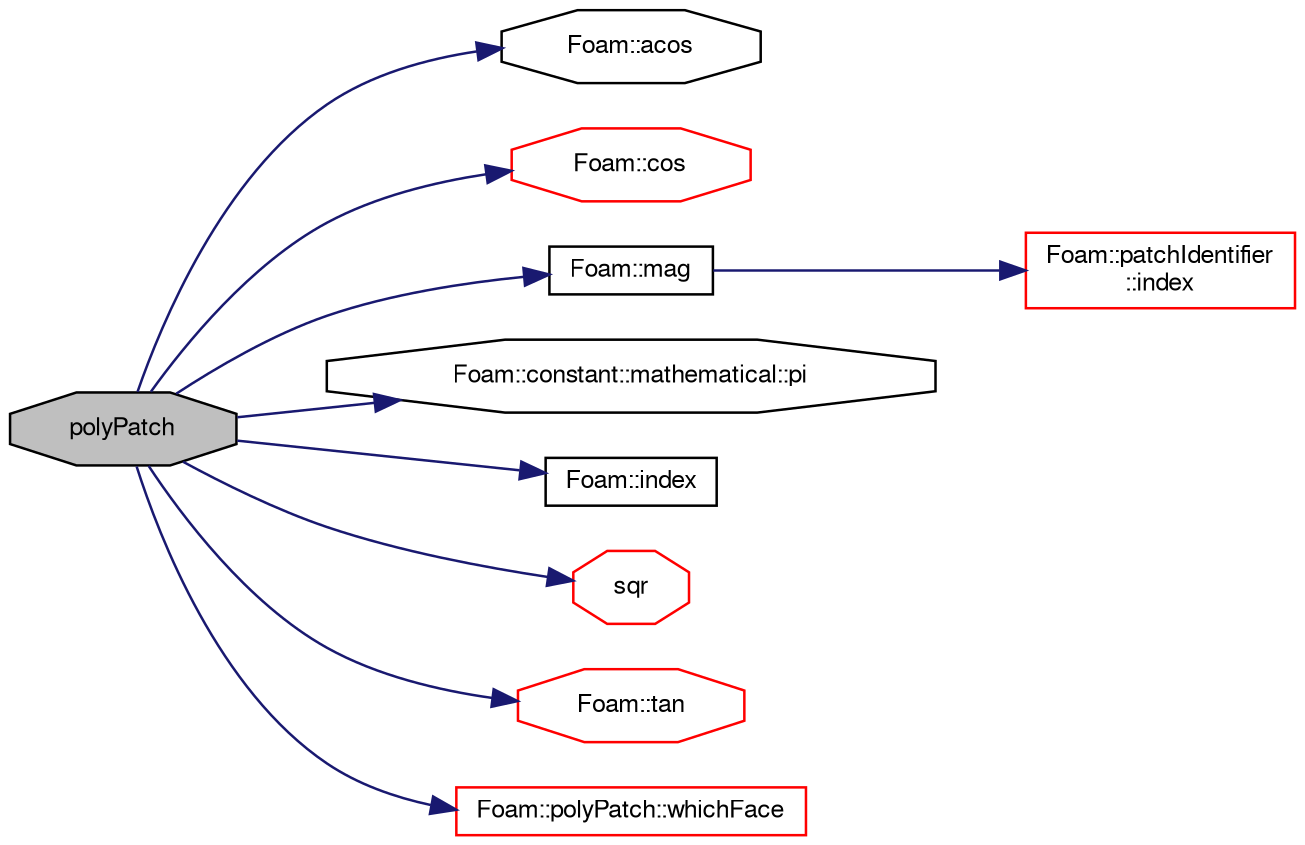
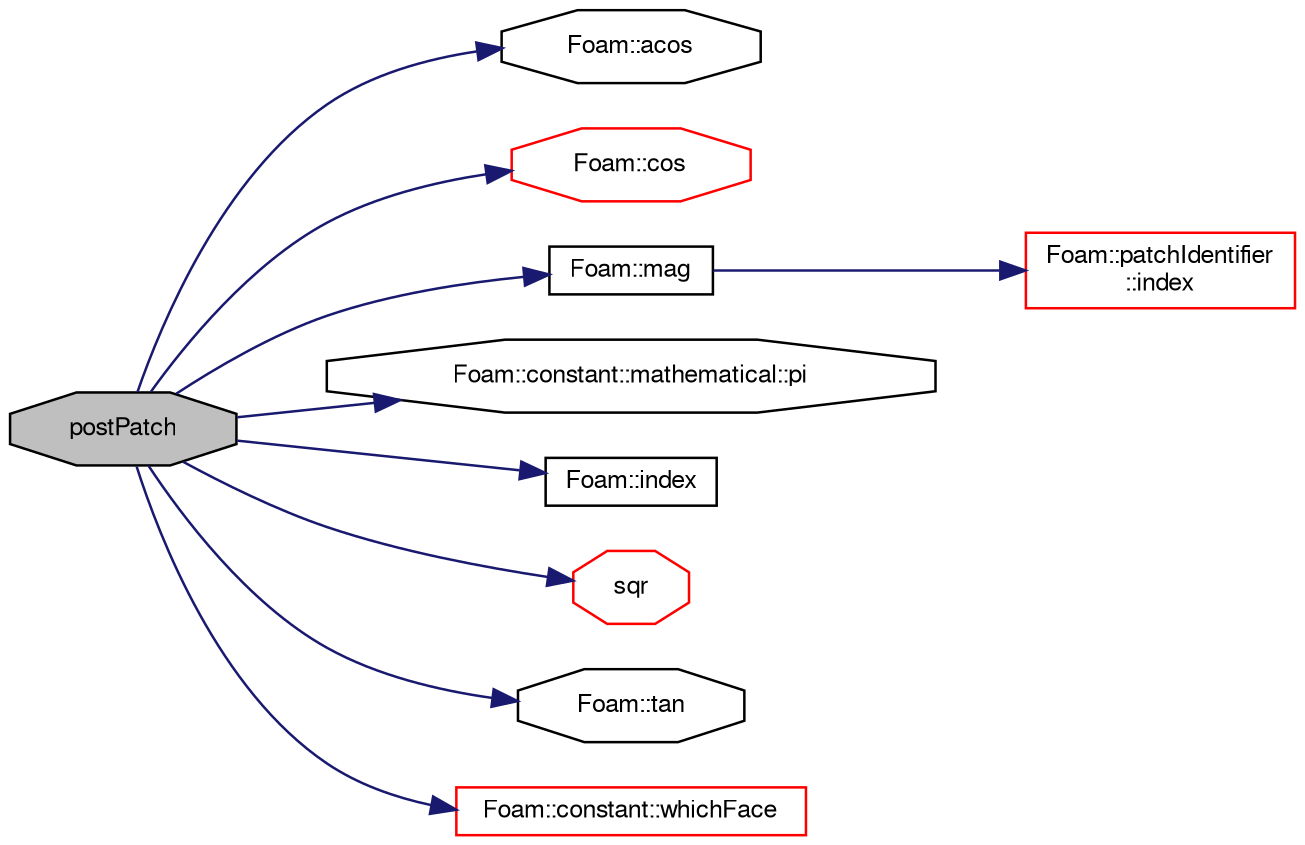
node "polyPatch": label "polyPatch" -> "postPatch"
node "Foam::tan": color red -> black
node "Foam::polyPatch::whichFace": label "Foam::polyPatch::whichFace" -> "Foam::constant::whichFace"
